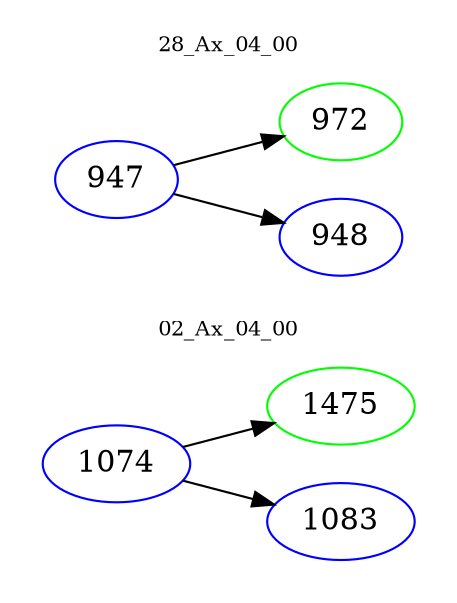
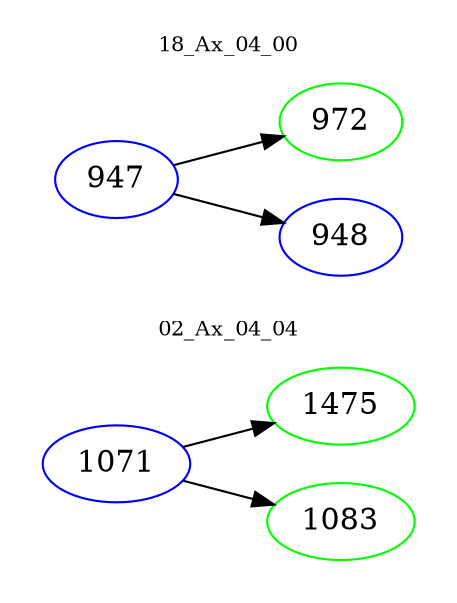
cluster "28_Ax_04_00": label "28_Ax_04_00" -> "18_Ax_04_00"
cluster "02_Ax_04_00": label "02_Ax_04_00" -> "02_Ax_04_04"
node "1074": label "1074" -> "1071"
node "1083": color blue -> green
